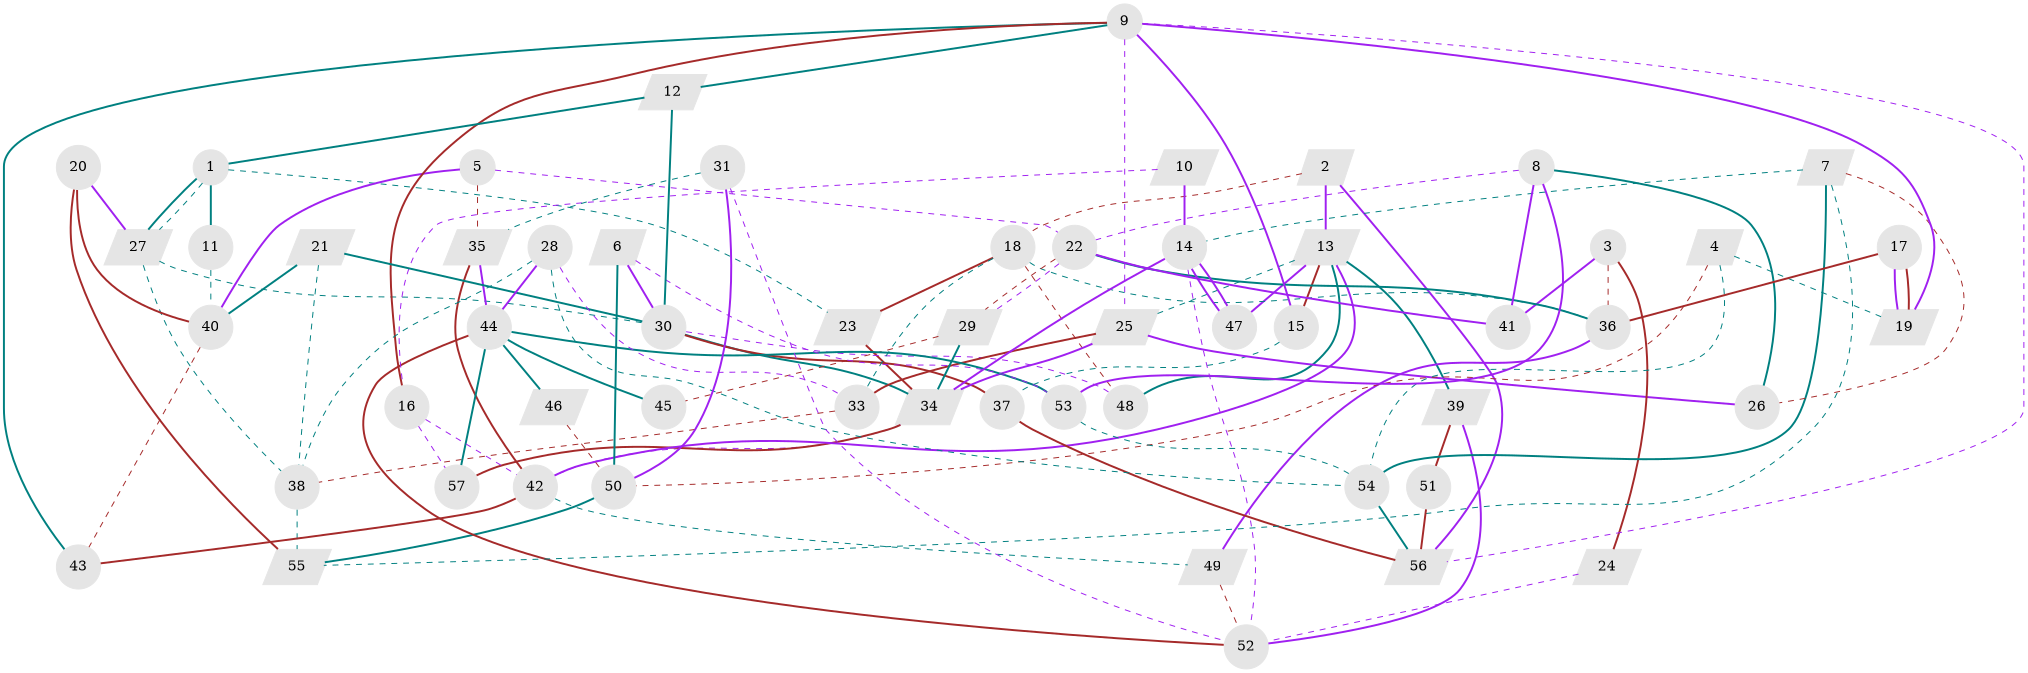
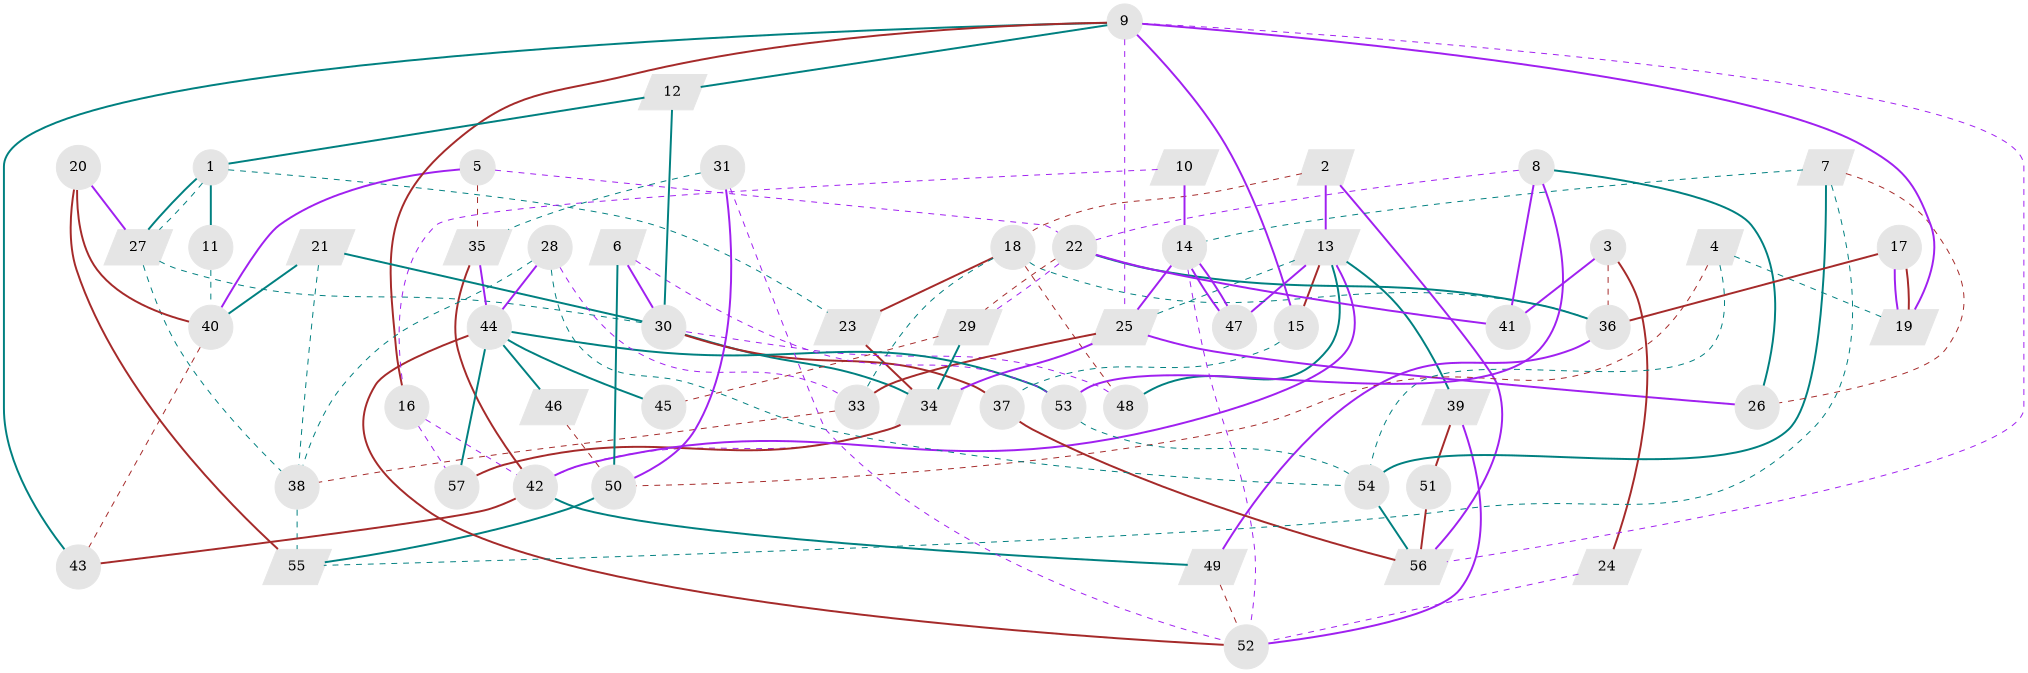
edge "14" -- "34": now "14" -- "25"
edge "42" -- "49": style dashed -> bold
